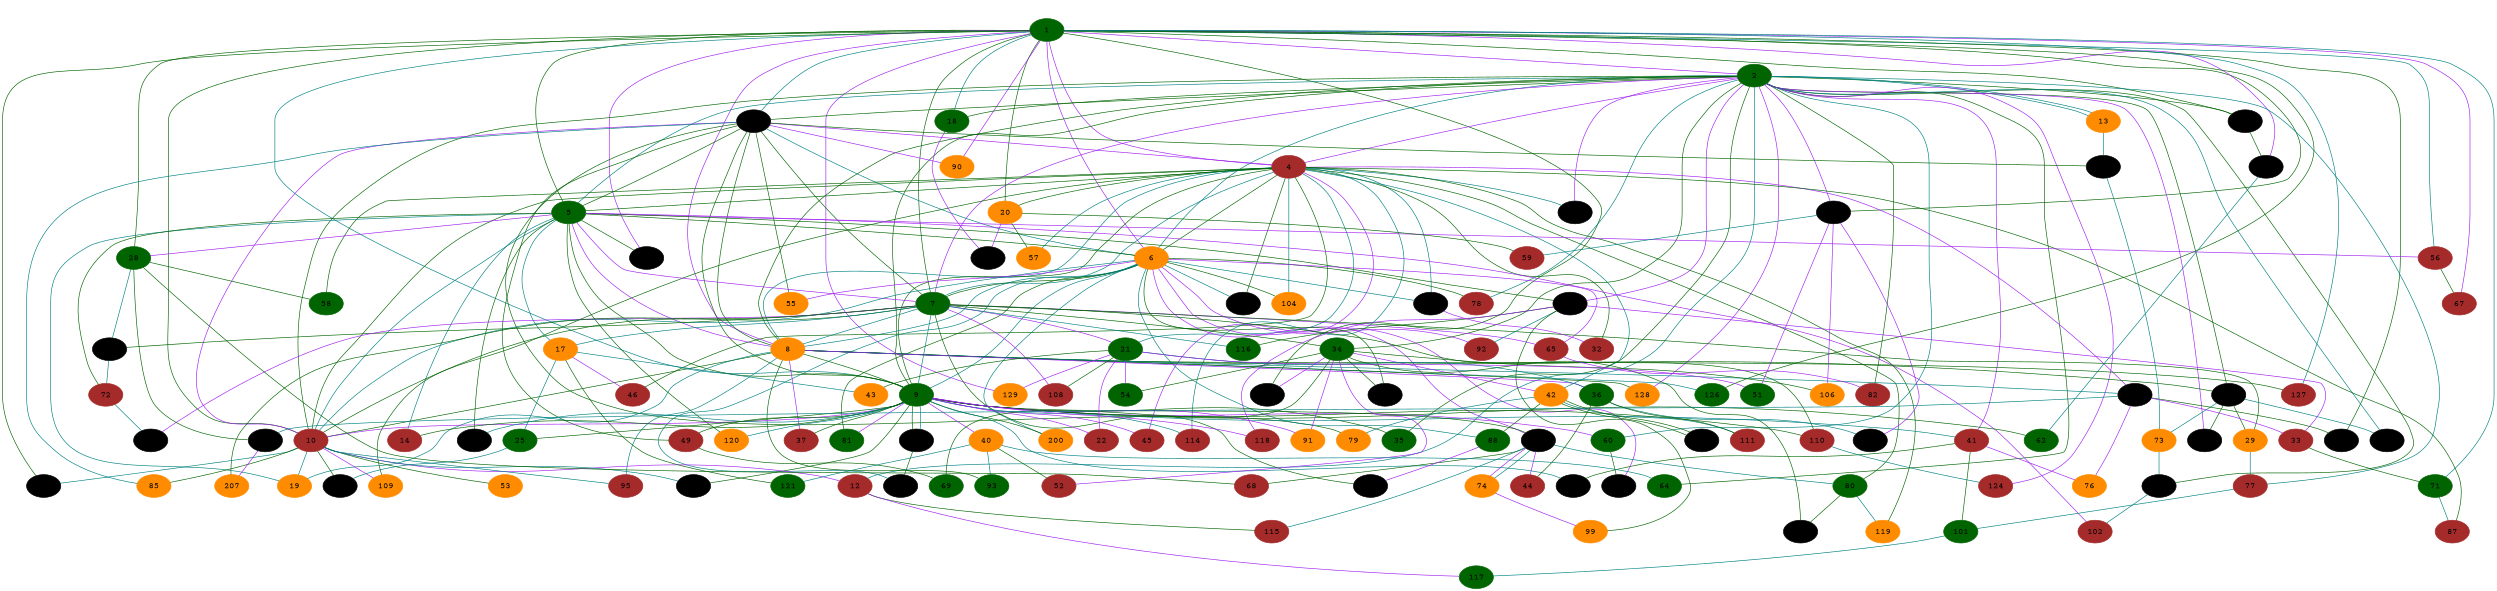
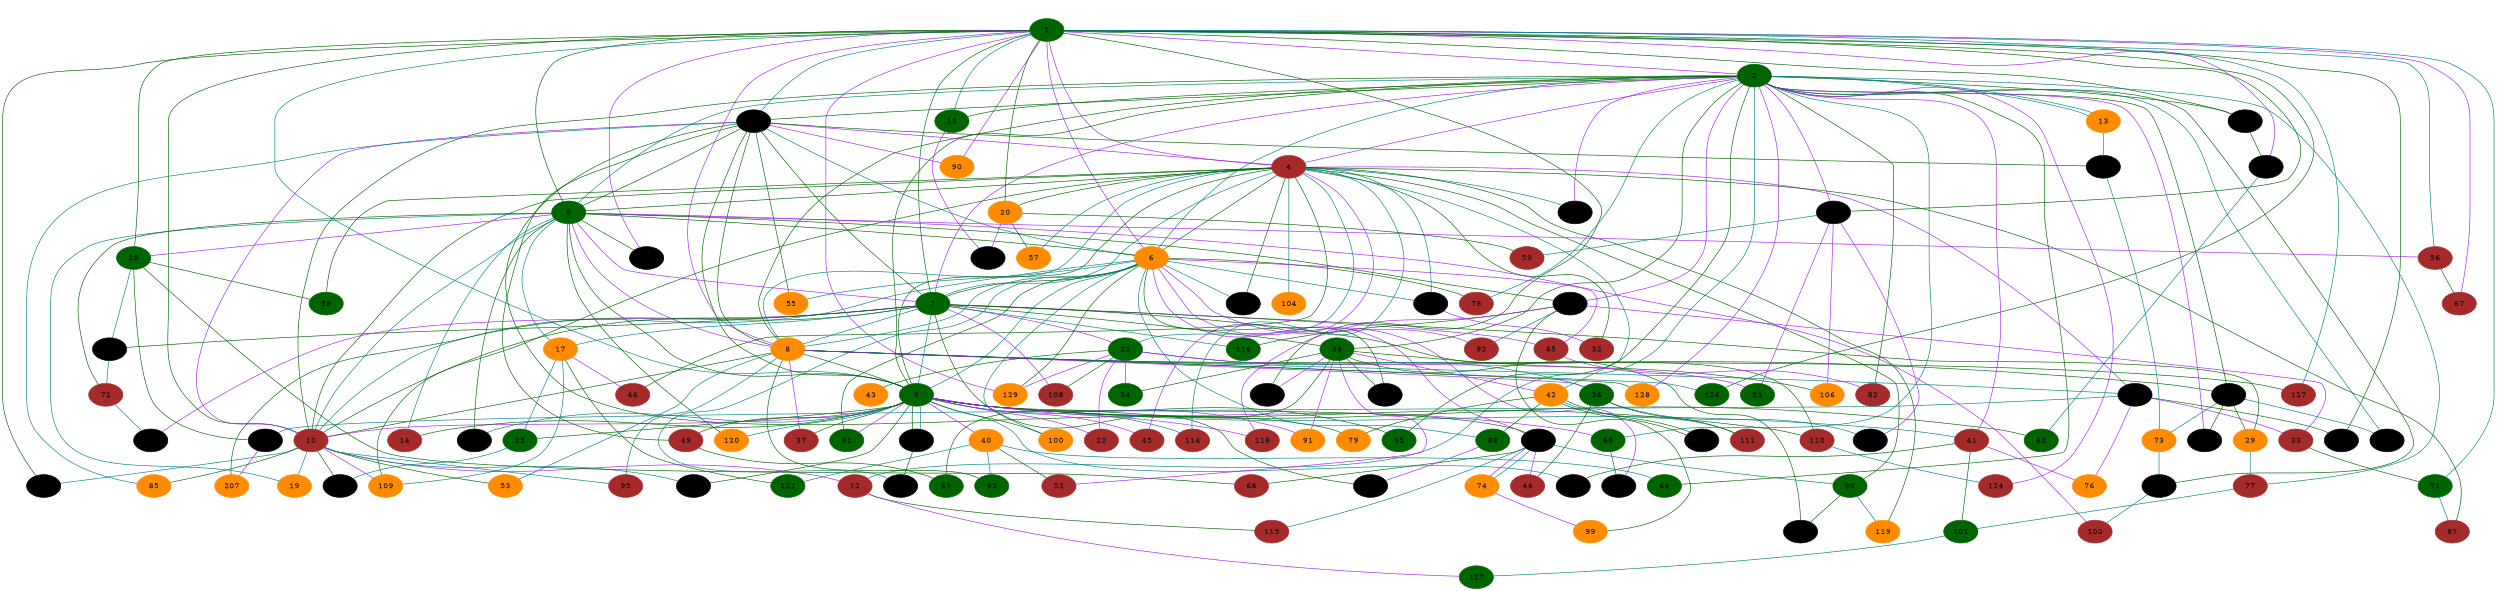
edge "6" -- "104": now "6" -- "129"
edge "6" -- "55": color purple -> teal
edge "17" -- "43": now "17" -- "109"
edge "42" -- "79": color teal -> darkgreen
edge "8" -- "19": now "8" -- "53"
node "200": label "200" -> "100"
